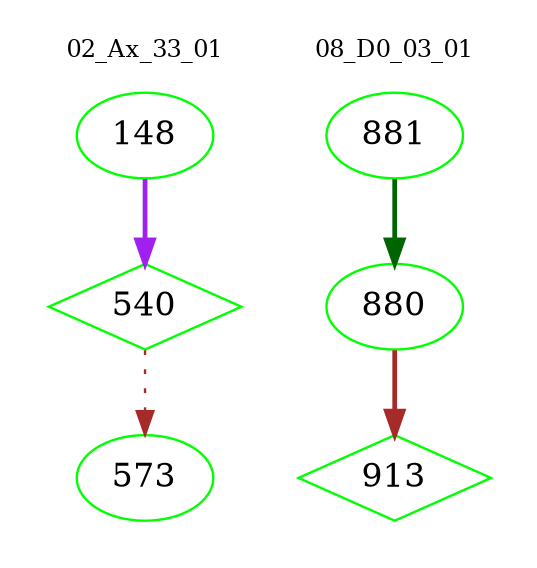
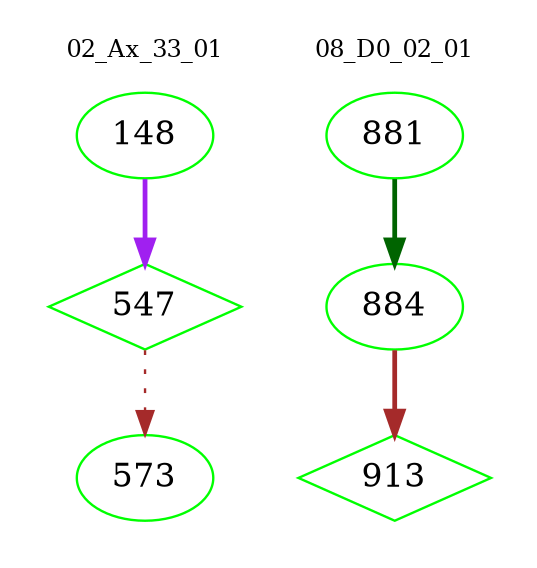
cluster "08_D0_03_01": label "08_D0_03_01" -> "08_D0_02_01"
node "540": label "540" -> "547"
node "880": label "880" -> "884"
